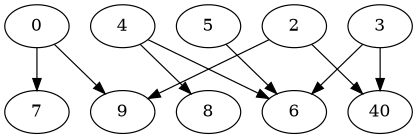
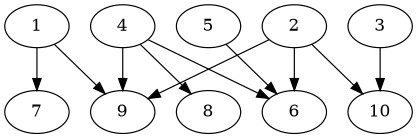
node "0": label "0" -> "1"
edge "4" -> "9": added
edge "3" -> "6": now "2" -> "6"
node "40": label "40" -> "10"
